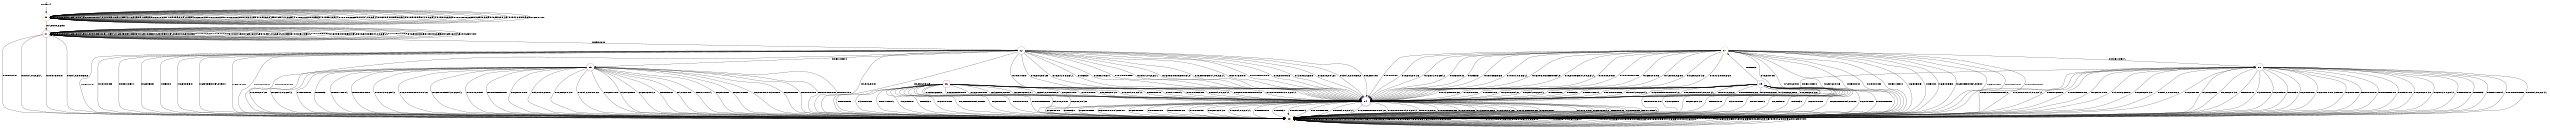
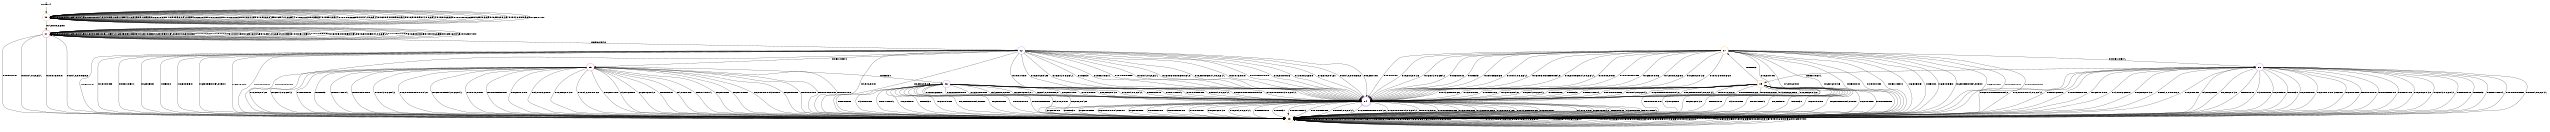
edge "s1" -> "s2": label "I_KEXINIT" -> "I_REQUEST"
edge "s5" -> "s6": added, label "I_KEX30"
edge "s8" -> "s4": now "s8" -> "s9"
node "s6": color red -> purple
node "s9": color purple -> darkorange
